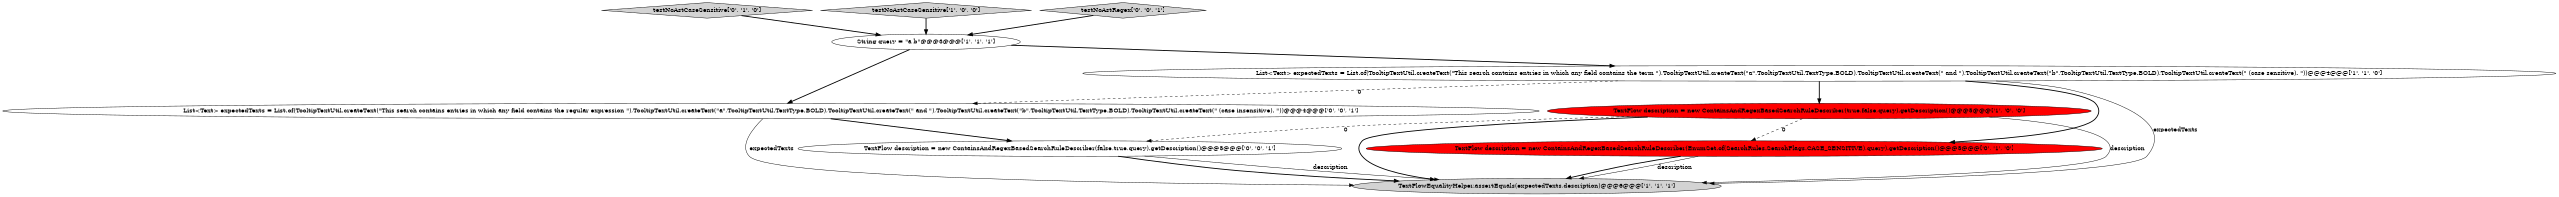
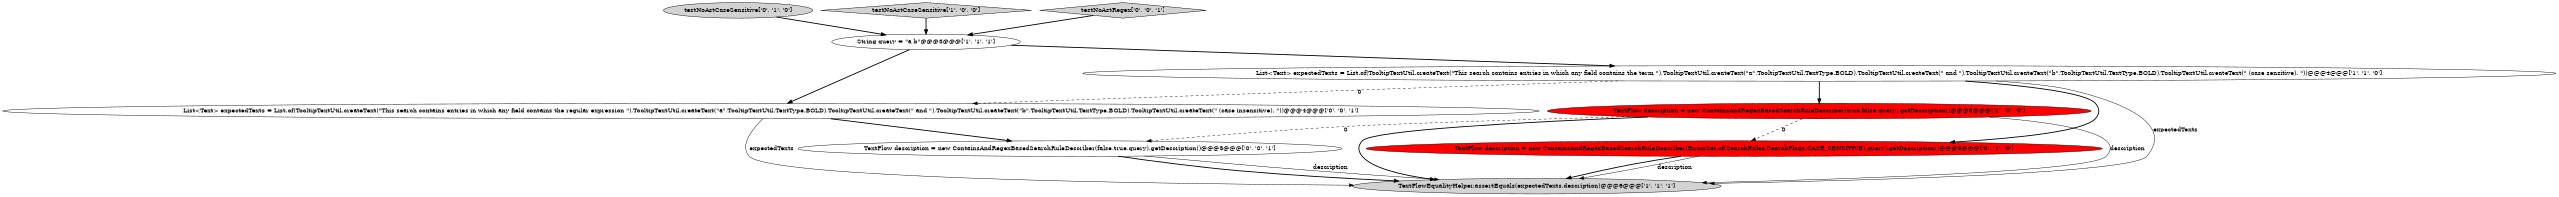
node "testNoAstCaseSensitive['0', '1', '0']": shape diamond -> ellipse
